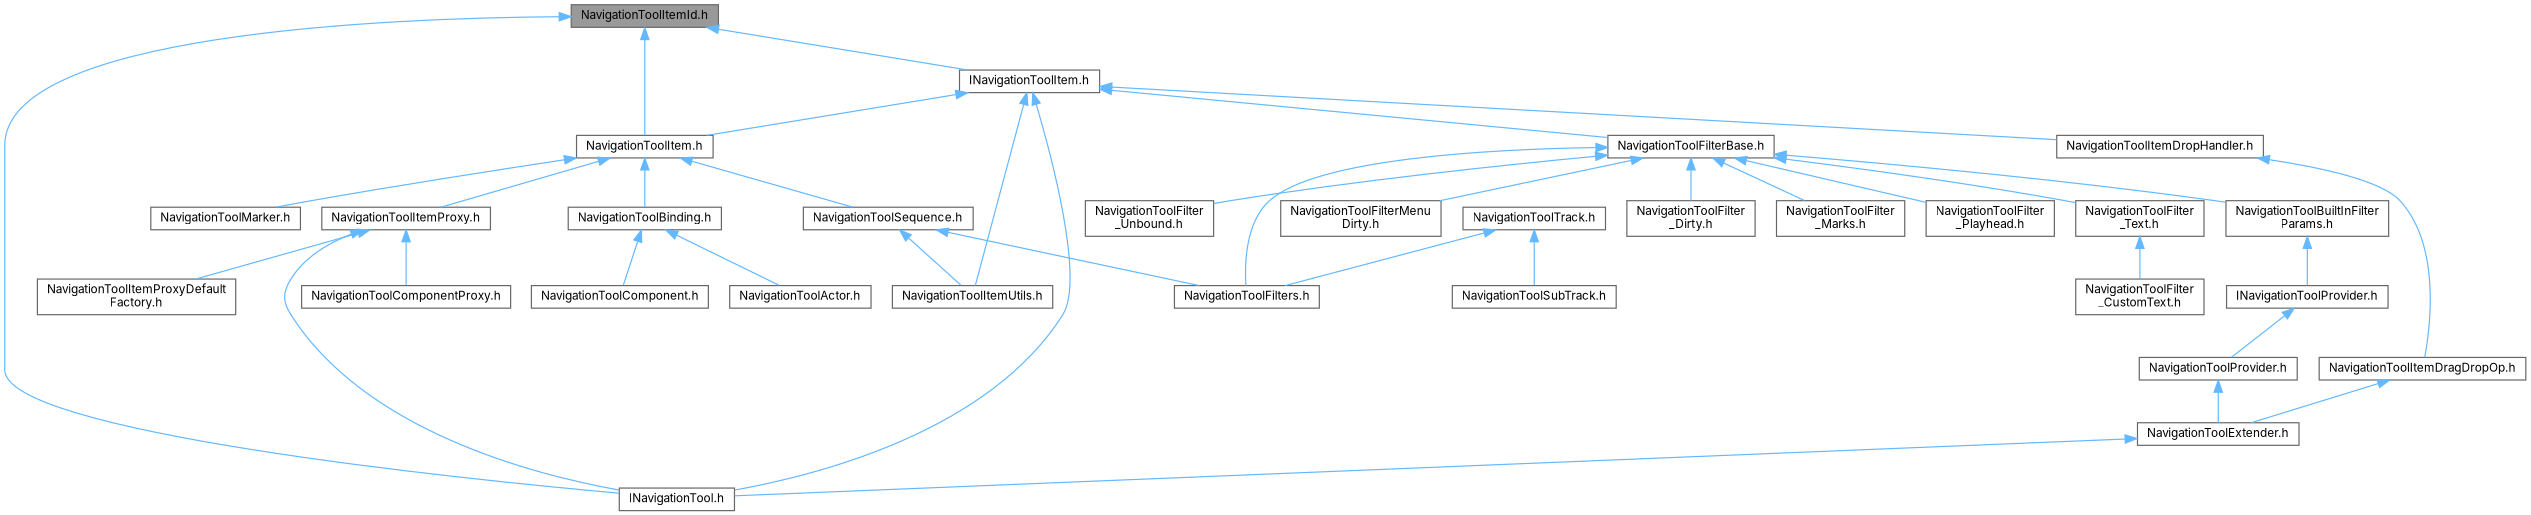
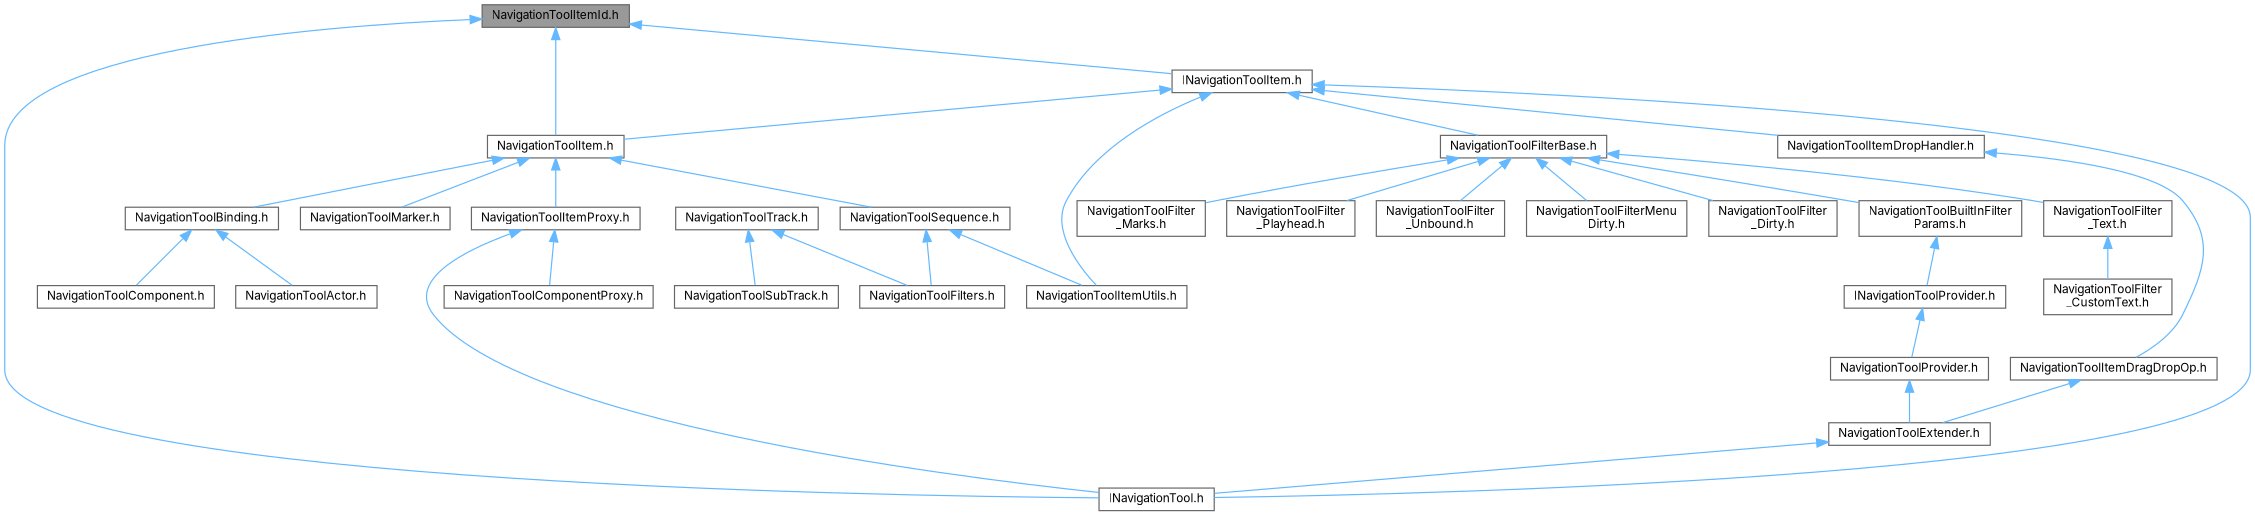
edge "NavigationToolFilters.h" -> "NavigationToolFilterBase.h": removed
node "NavigationToolItemProxyDefault Factory.h": removed
